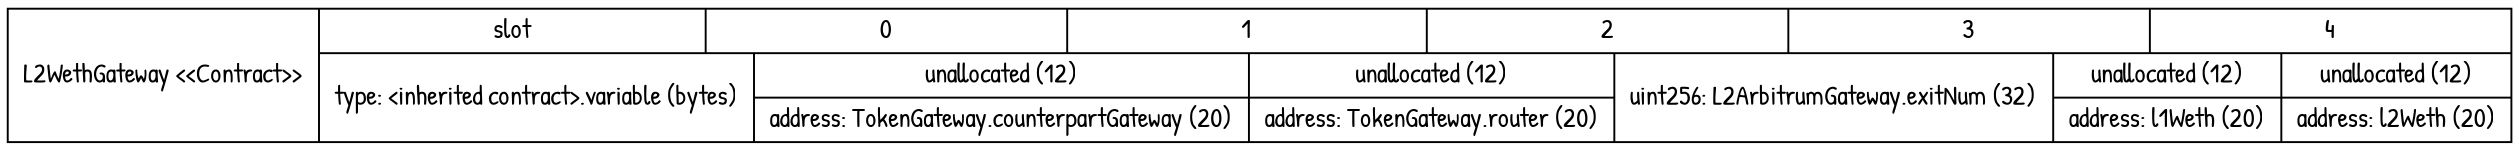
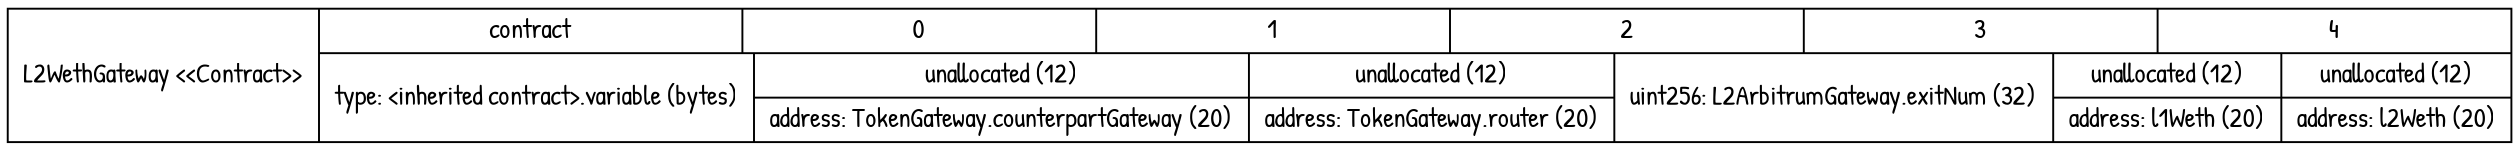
node "L2WethGateway <<Contract>>": text "slot" -> "contract"
